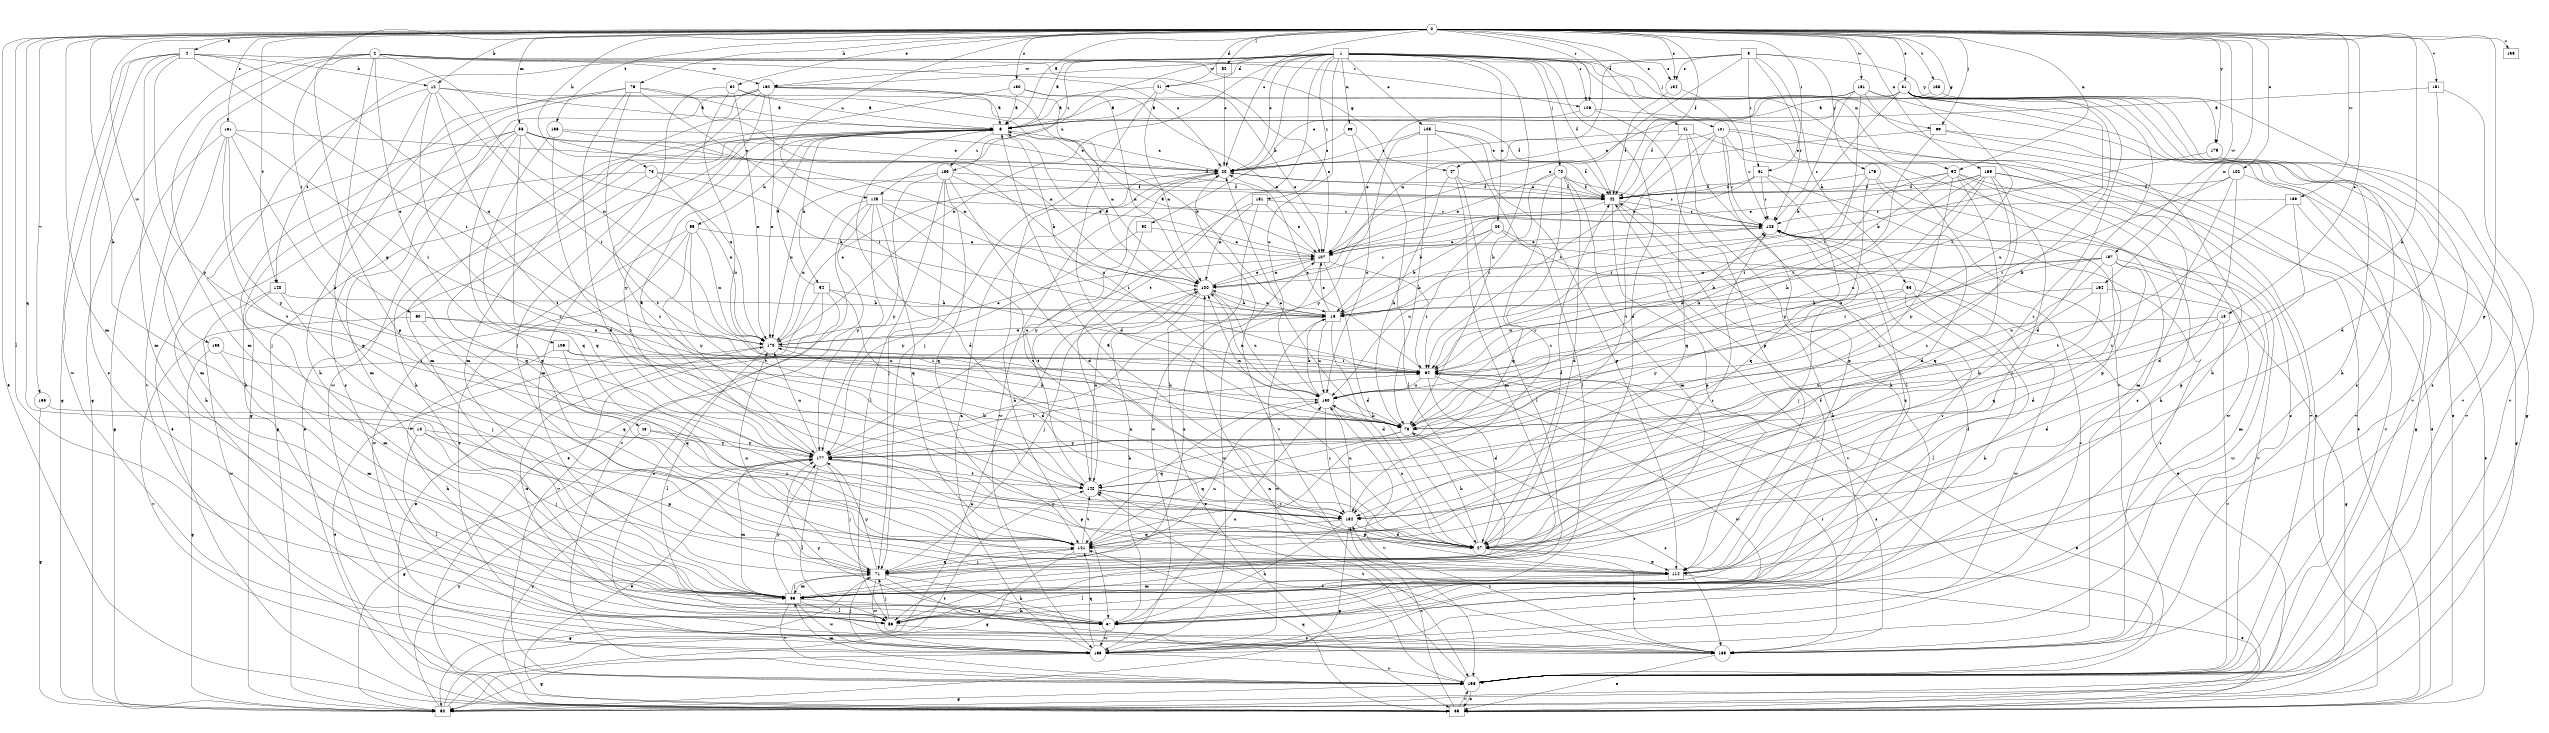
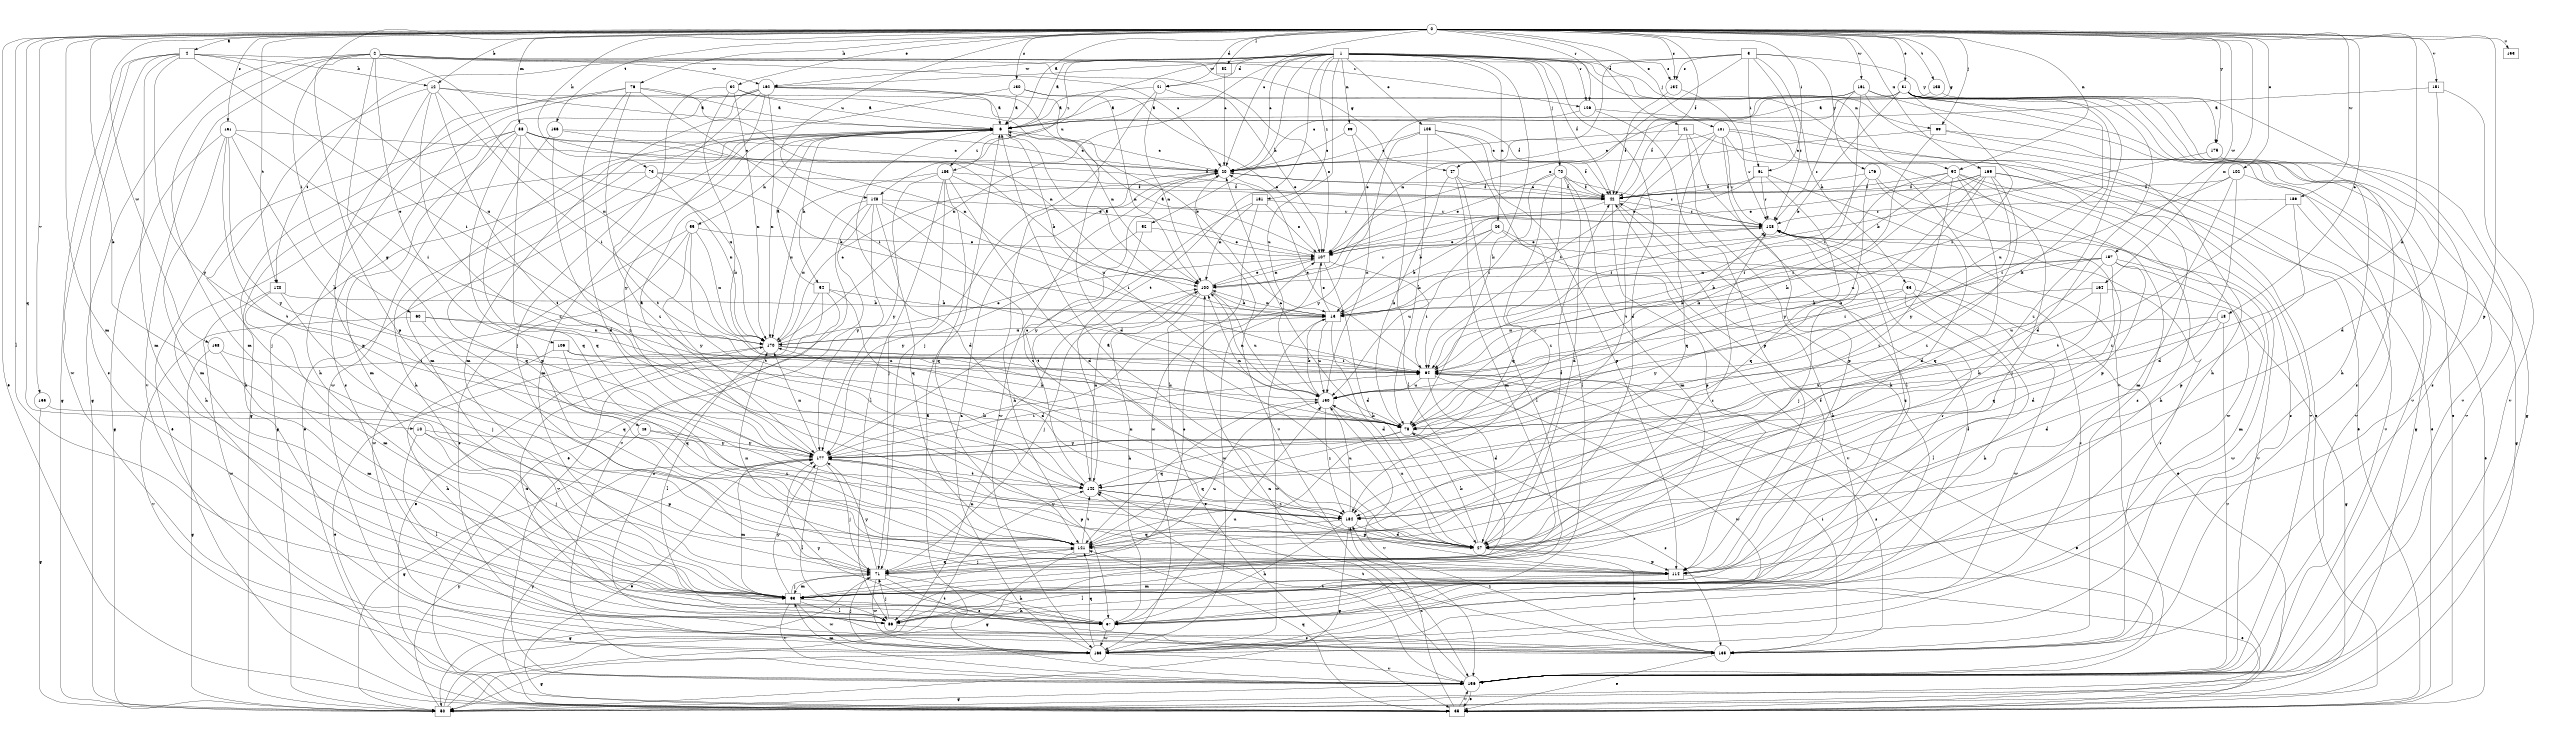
edge "156" -> "6": added, label "a"
